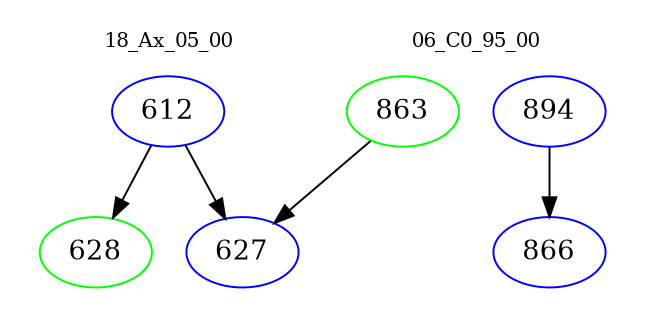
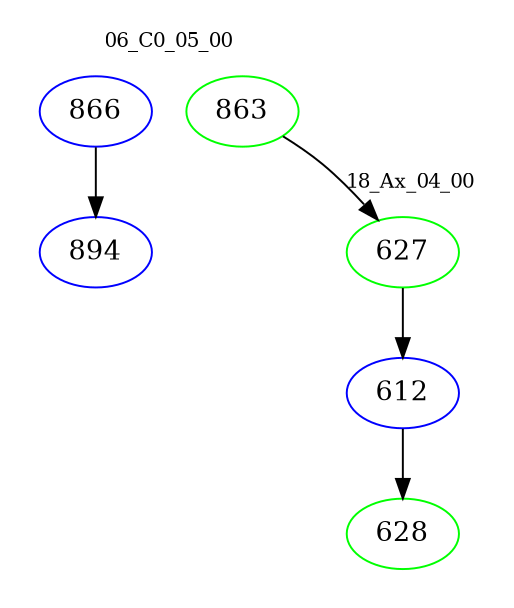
cluster "18_Ax_05_00": label "18_Ax_05_00" -> "18_Ax_04_00"
cluster "06_C0_95_00": label "06_C0_95_00" -> "06_C0_05_00"
edge "894" -> "866": reversed
edge "612" -> "627": reversed
node "627": color blue -> green
